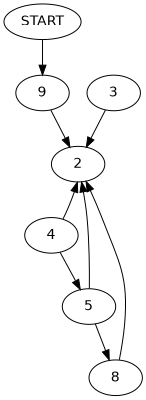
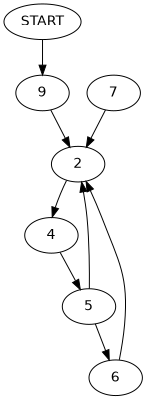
node "3": label "3" -> "7"
edge "4" -> "2": reversed
node "8": label "8" -> "6"
